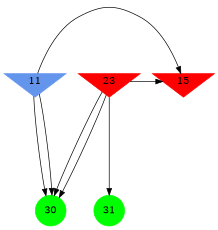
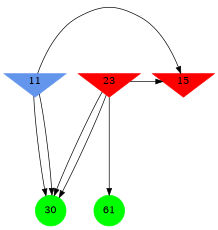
node "31": label "31" -> "61"
